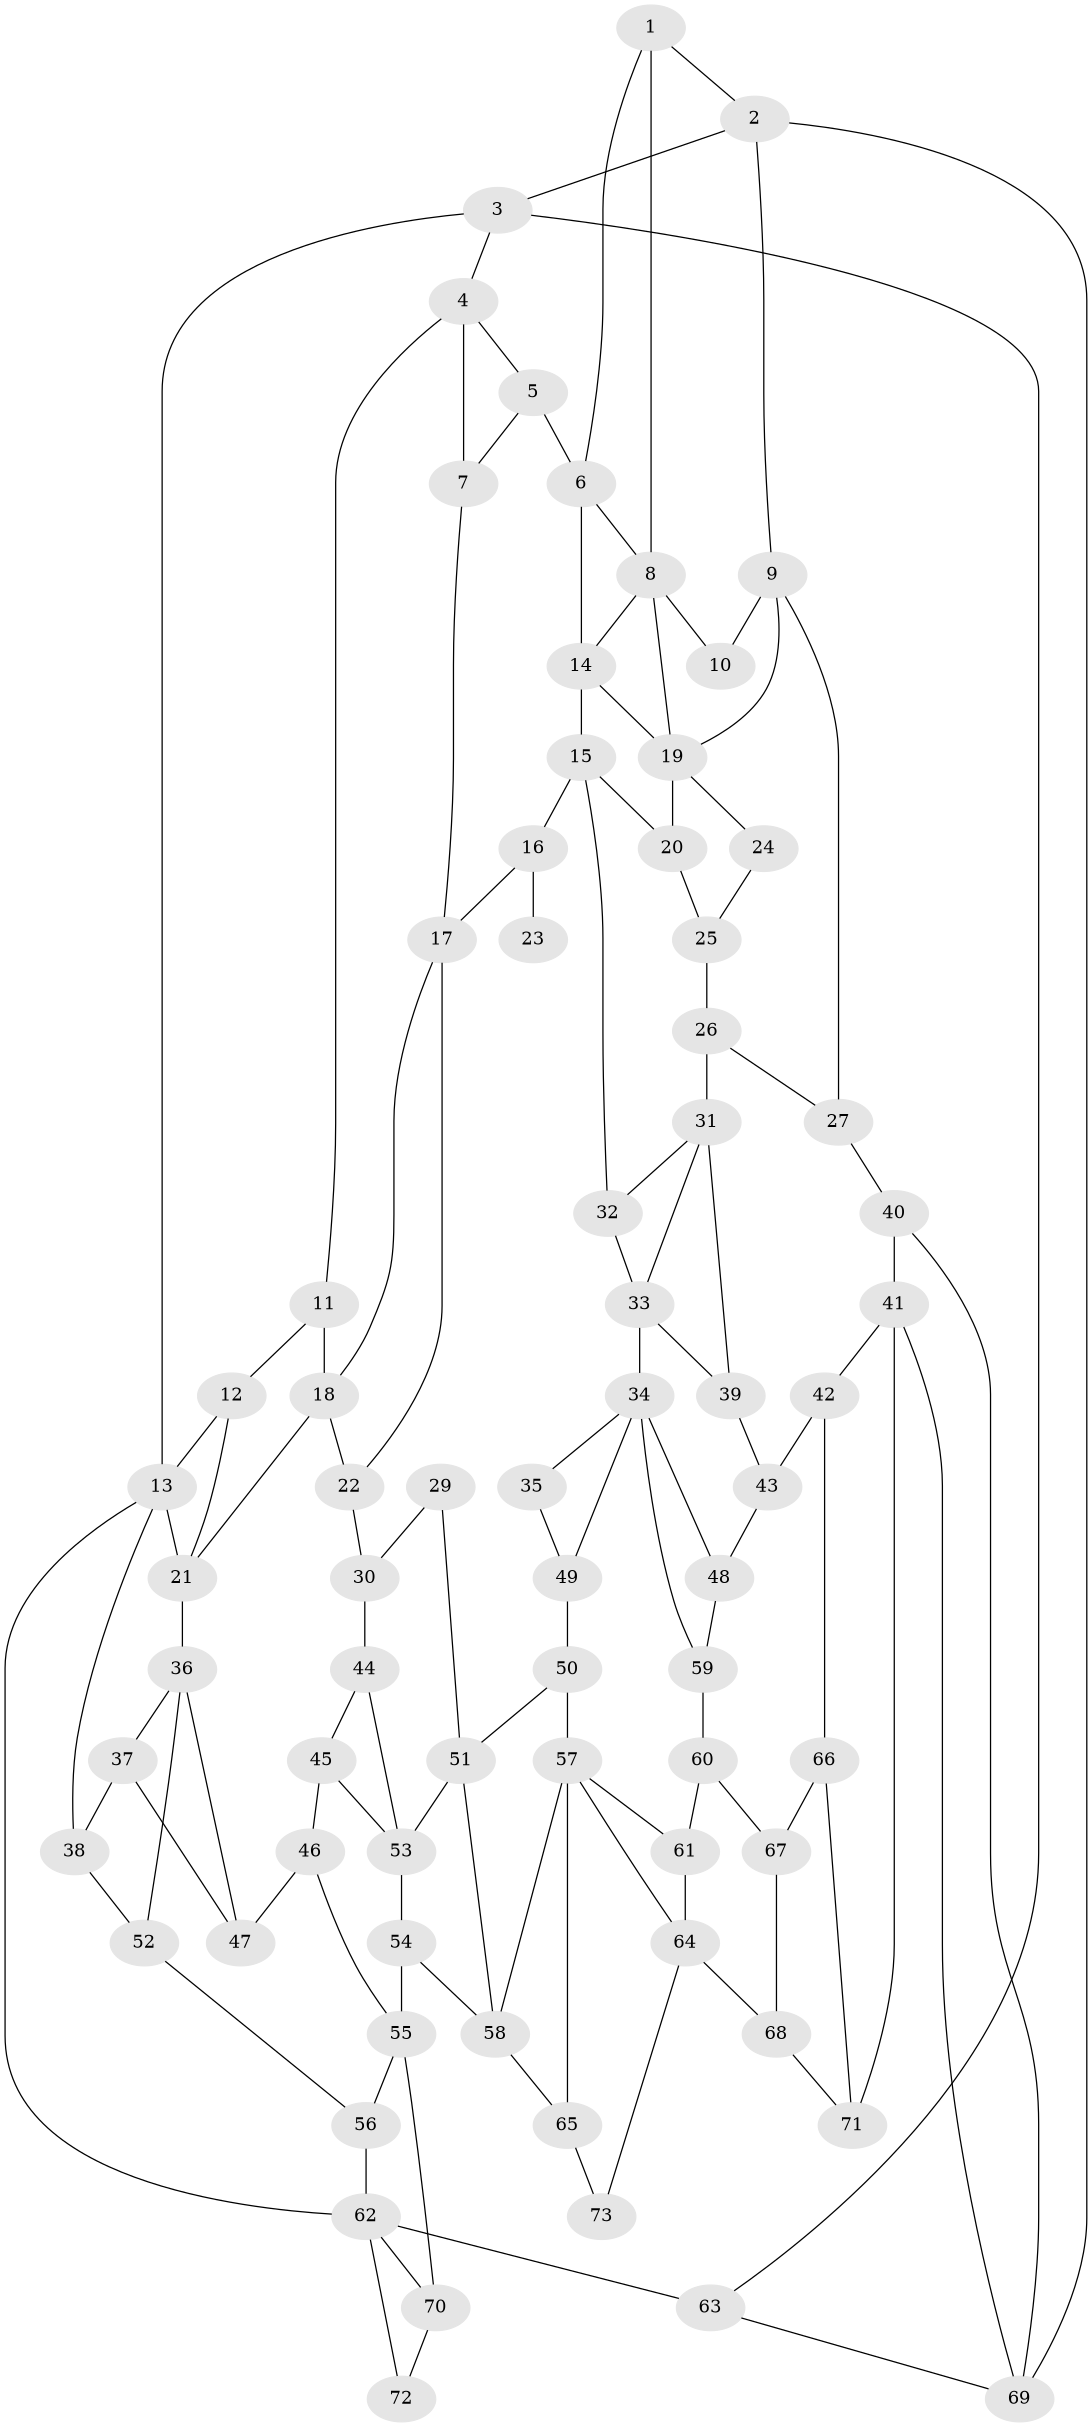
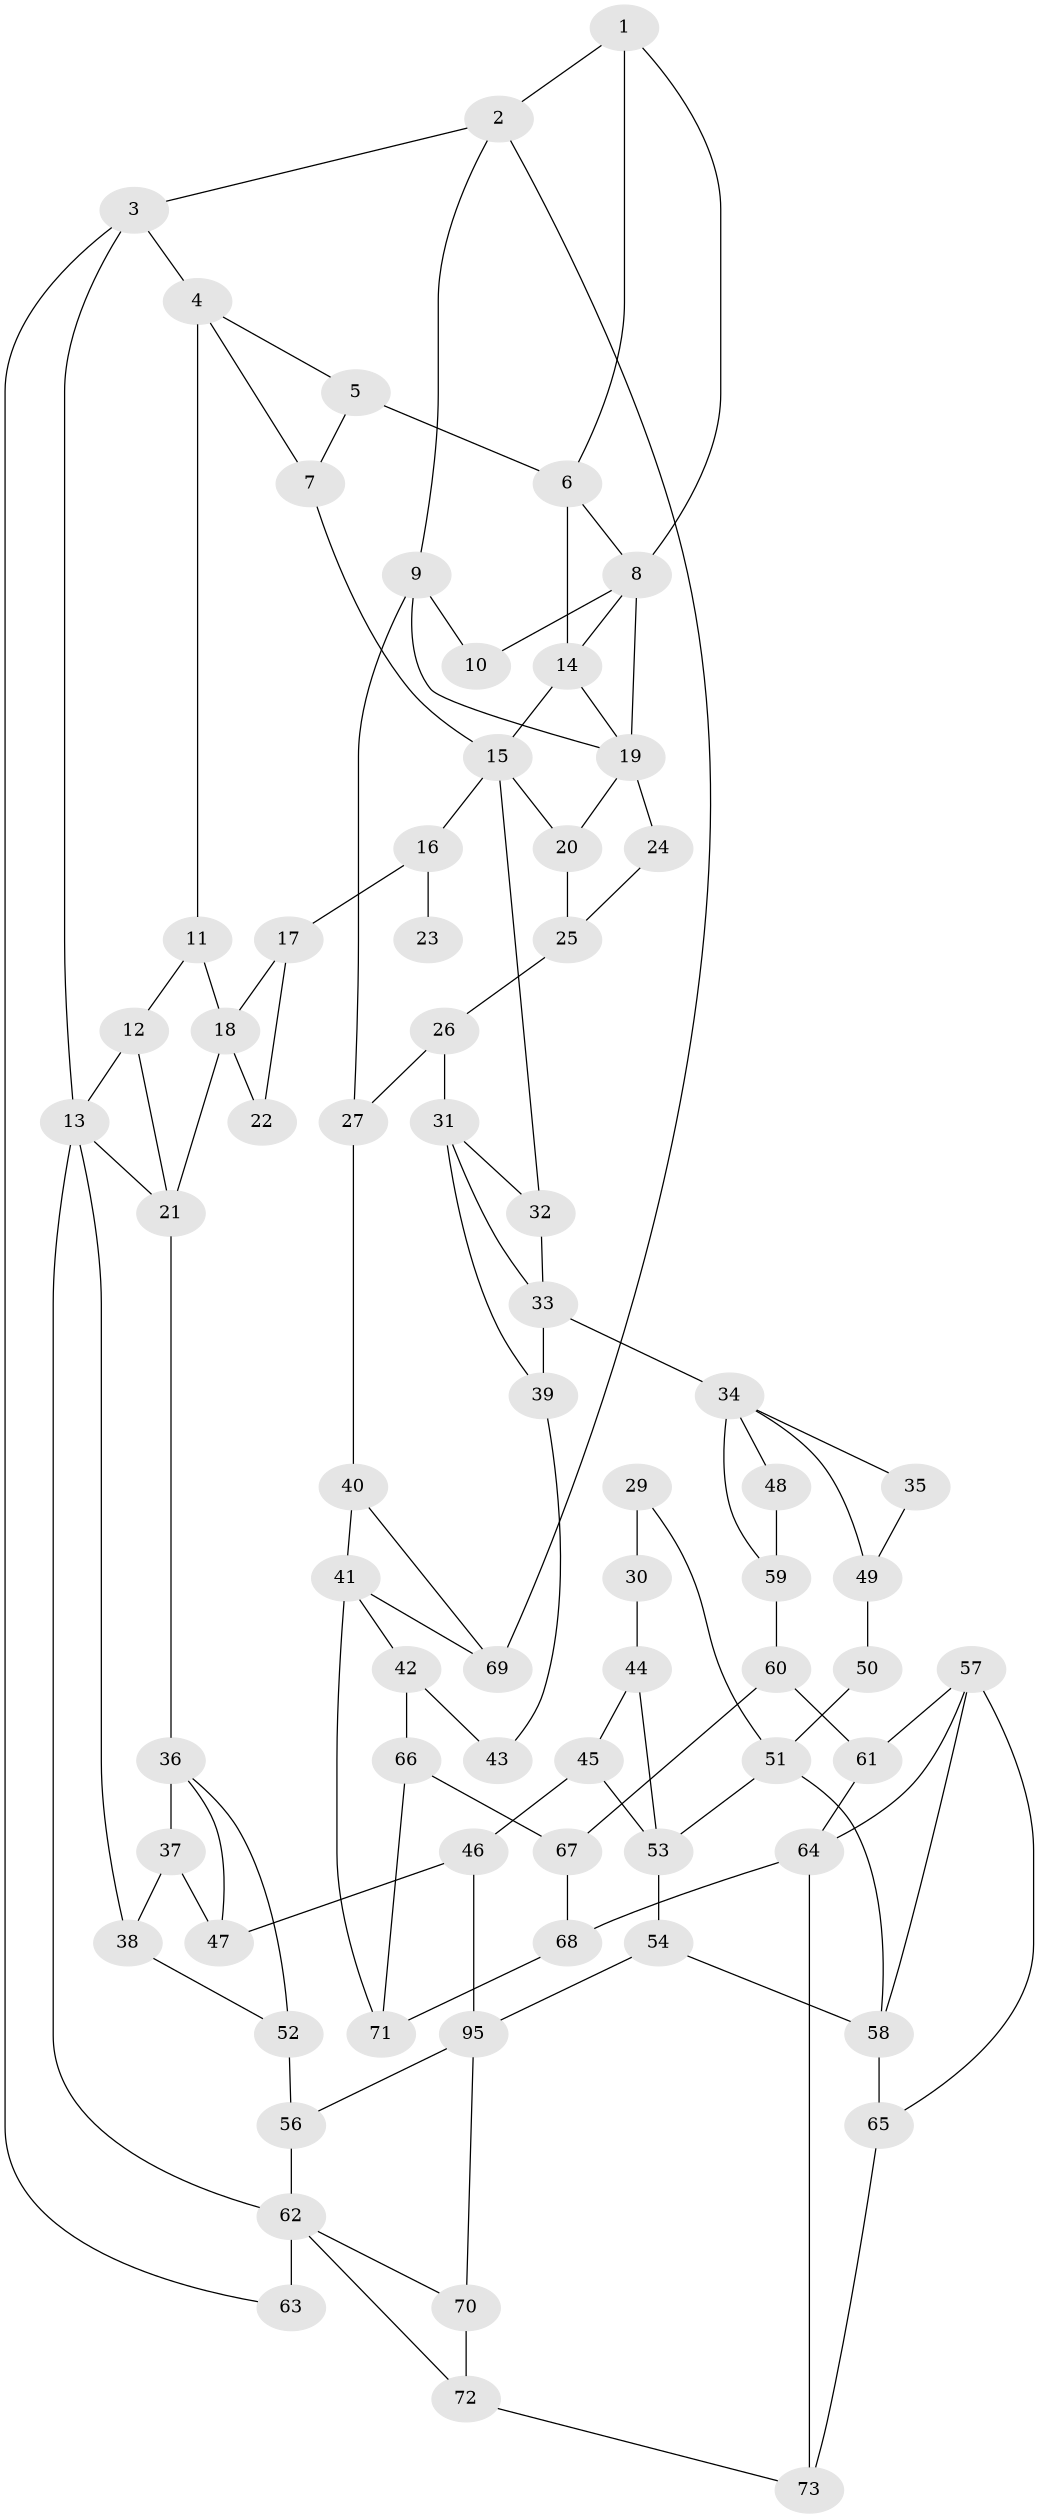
edge "7" -- "17": now "7" -- "15"
edge "22" -- "30": removed
edge "43" -- "48": removed
edge "50" -- "57": removed
node "55": label "55" -> "95"
edge "63" -- "69": removed
edge "72" -- "73": added
